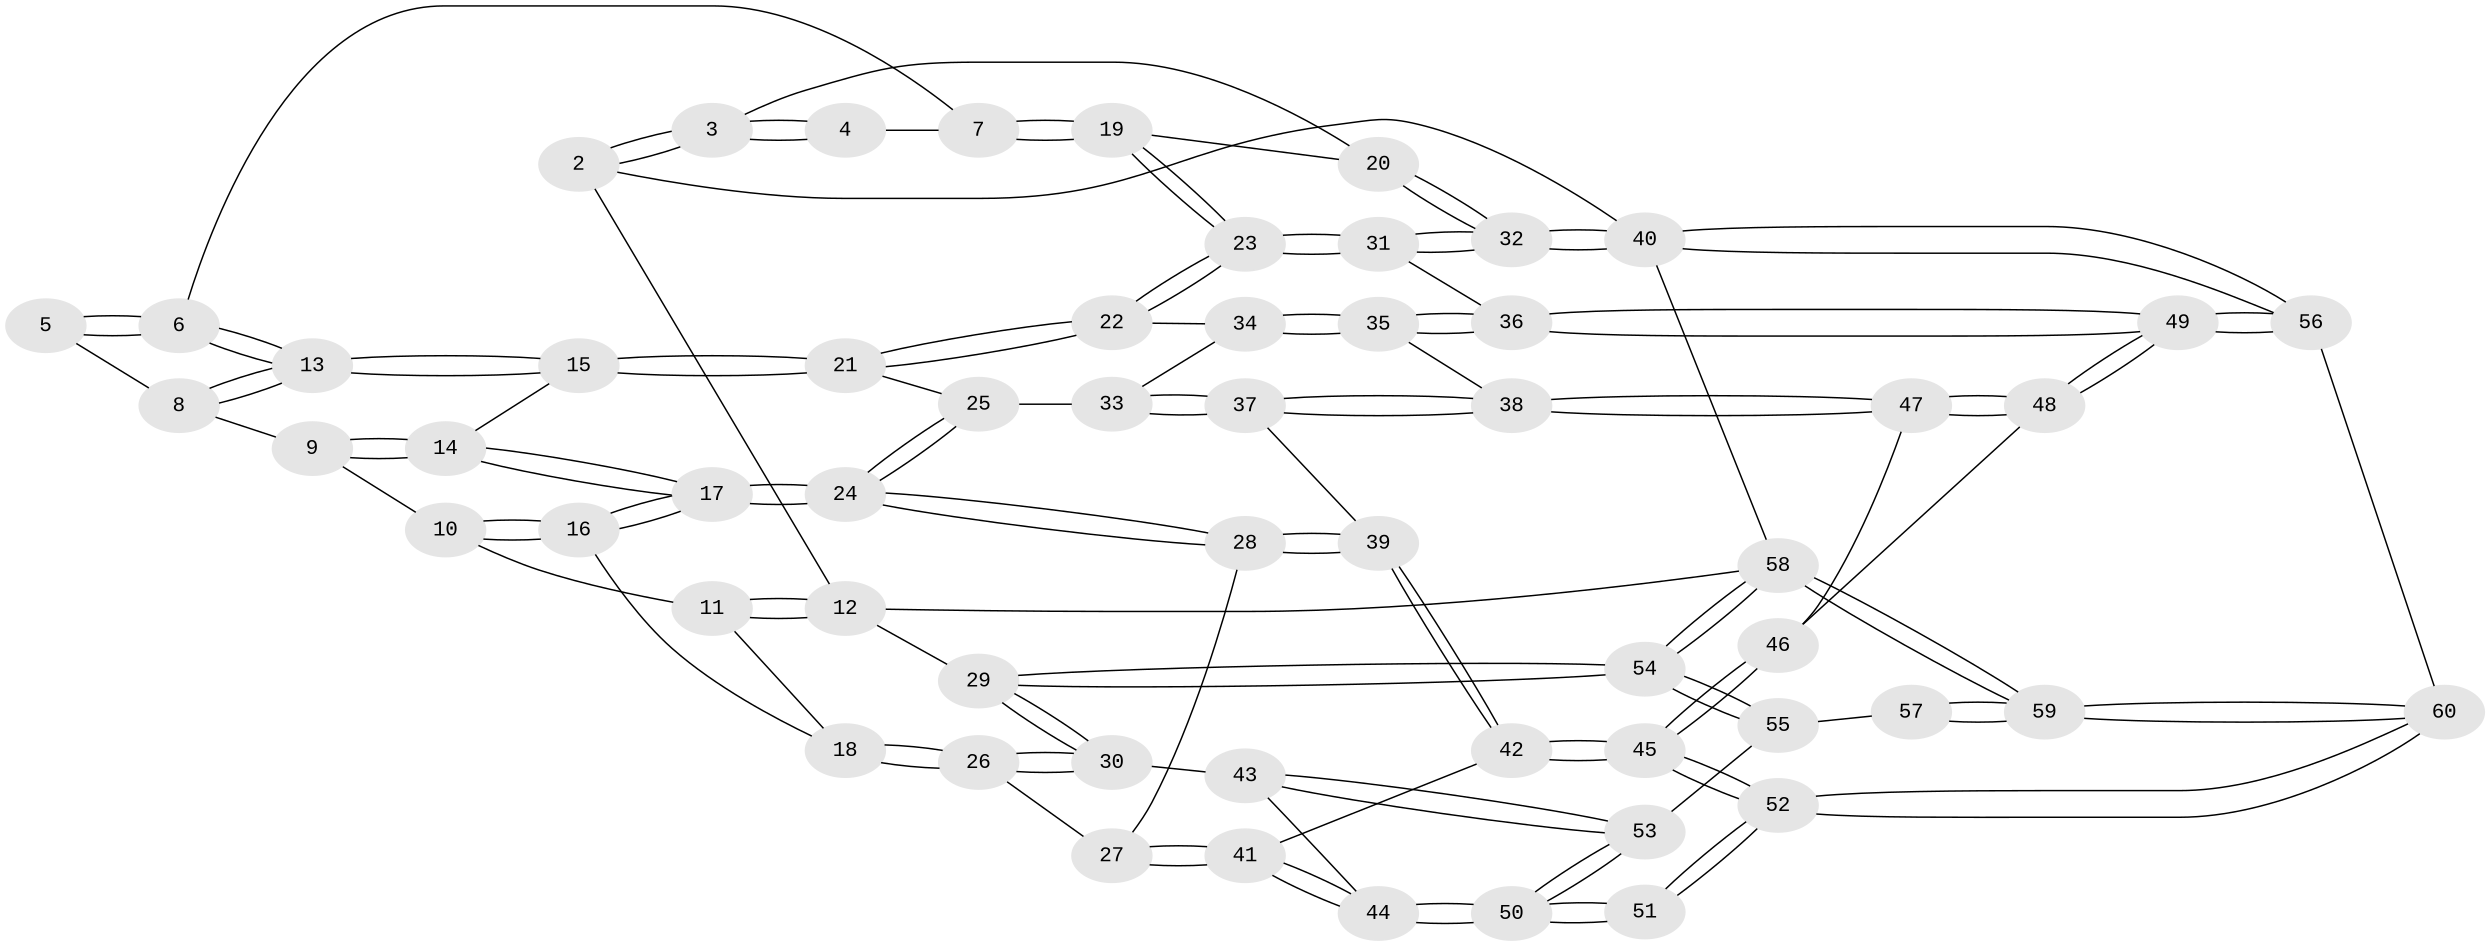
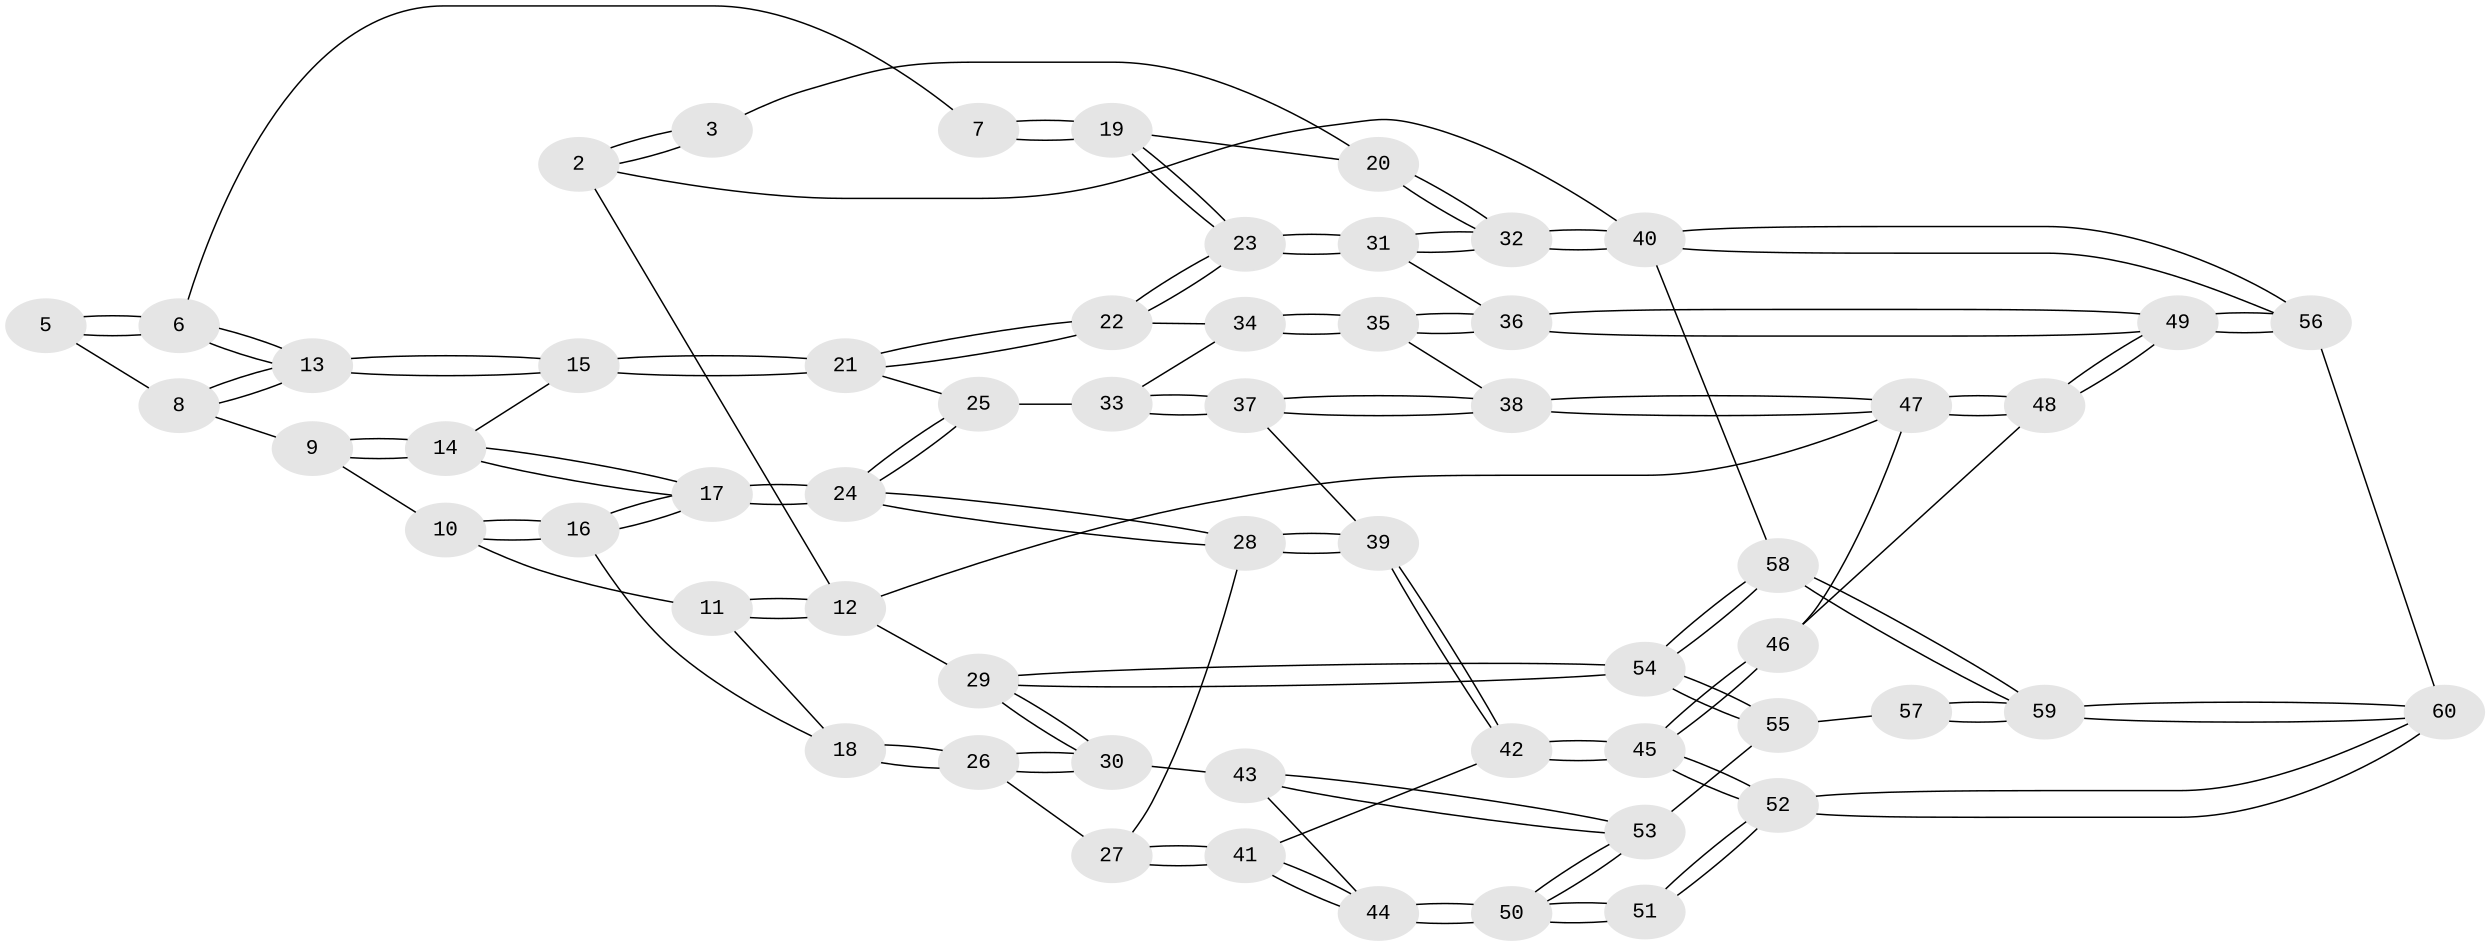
node "4": removed
edge "58" -- "12": now "47" -- "12"
